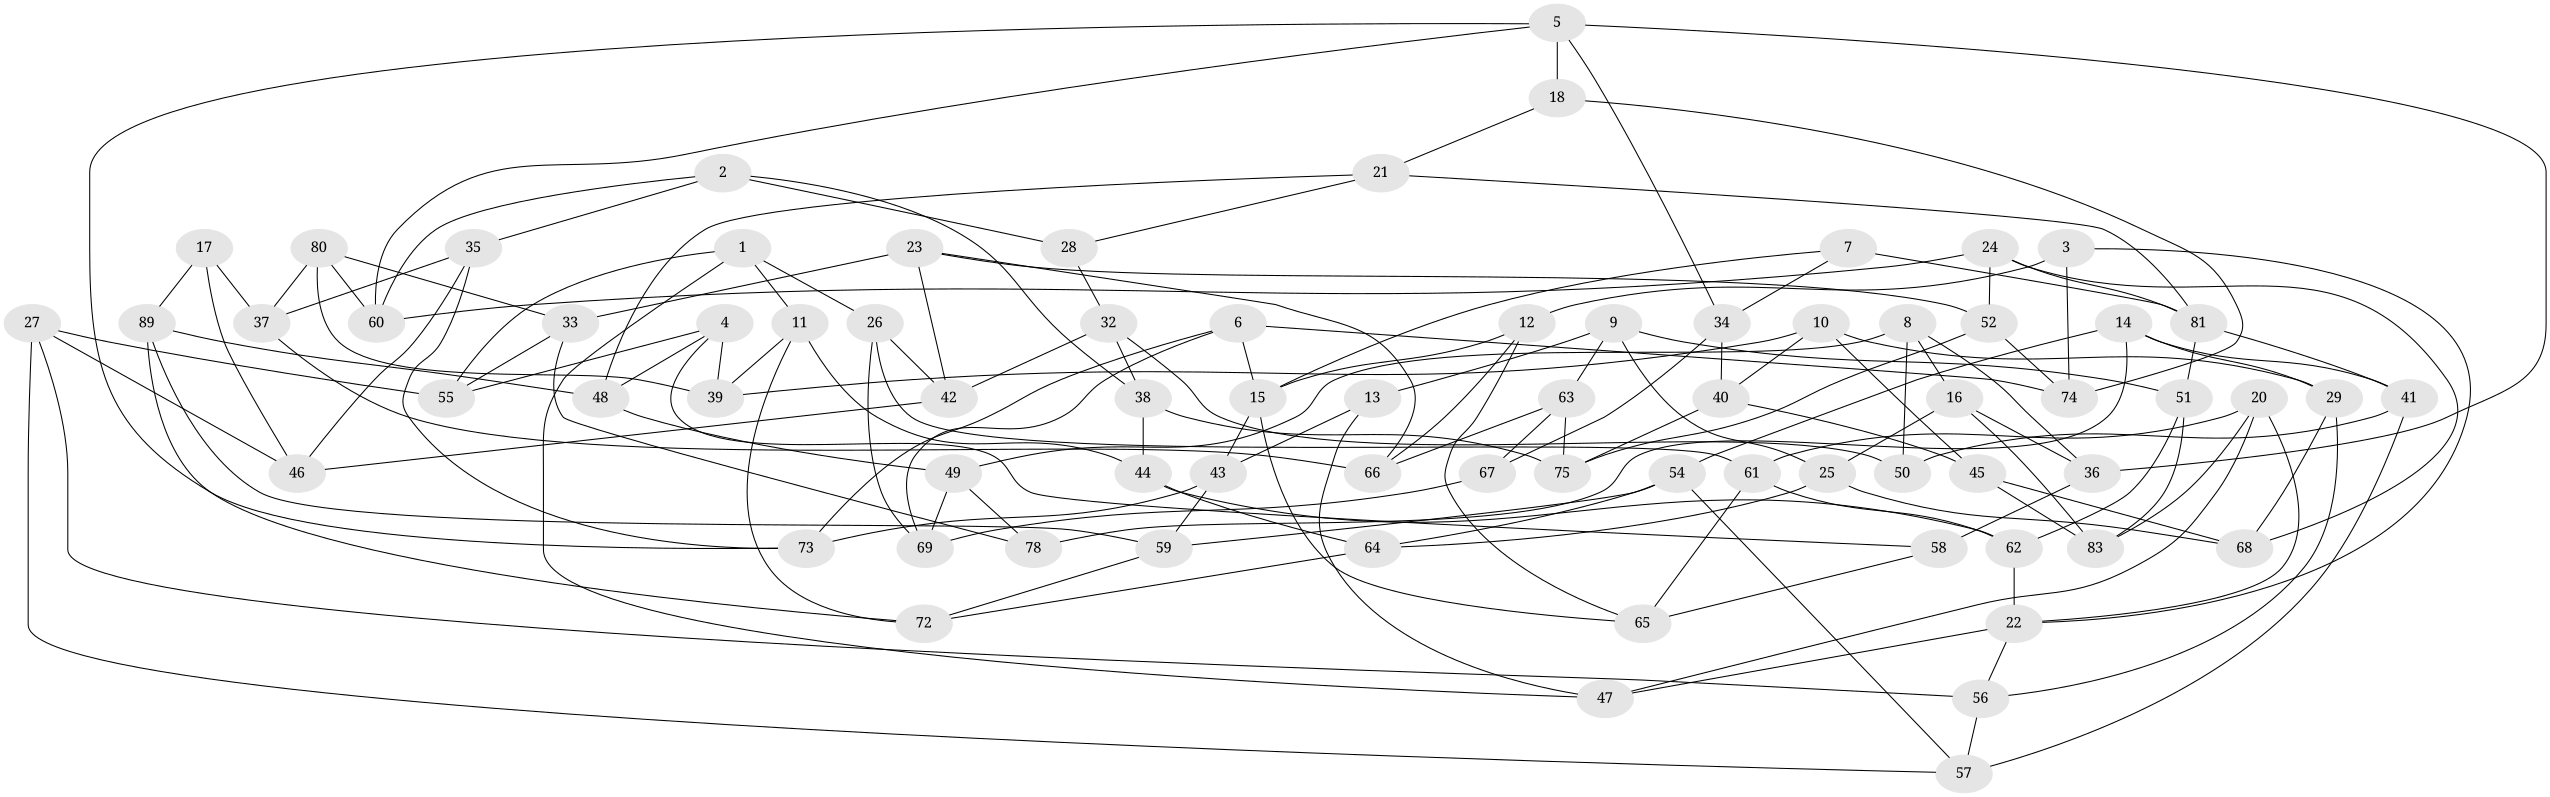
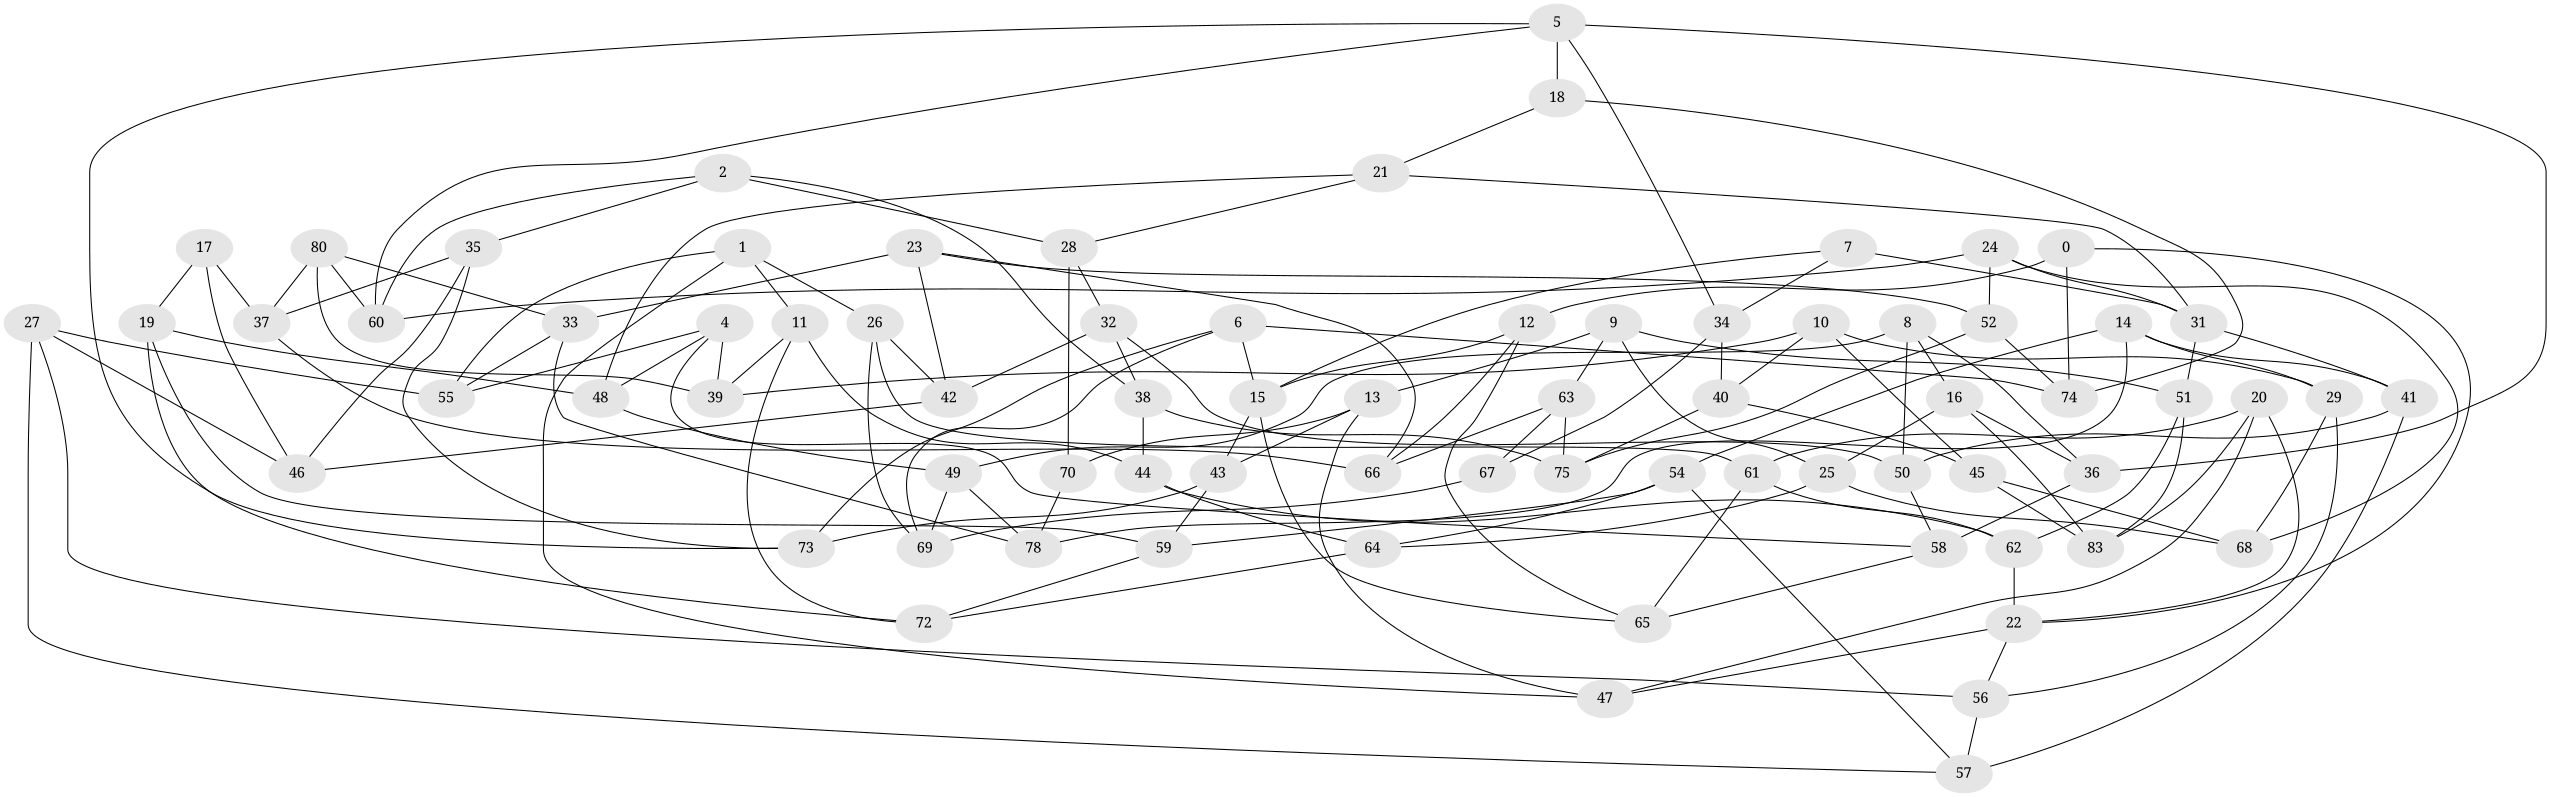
node "3": label "3" -> "0"
node "89": label "89" -> "19"
node "81": label "81" -> "31"
node "70": added
edge "50" -- "58": added
